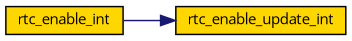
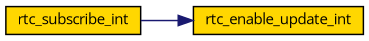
node "rtc_enable_int": label "rtc_enable_int" -> "rtc_subscribe_int"
